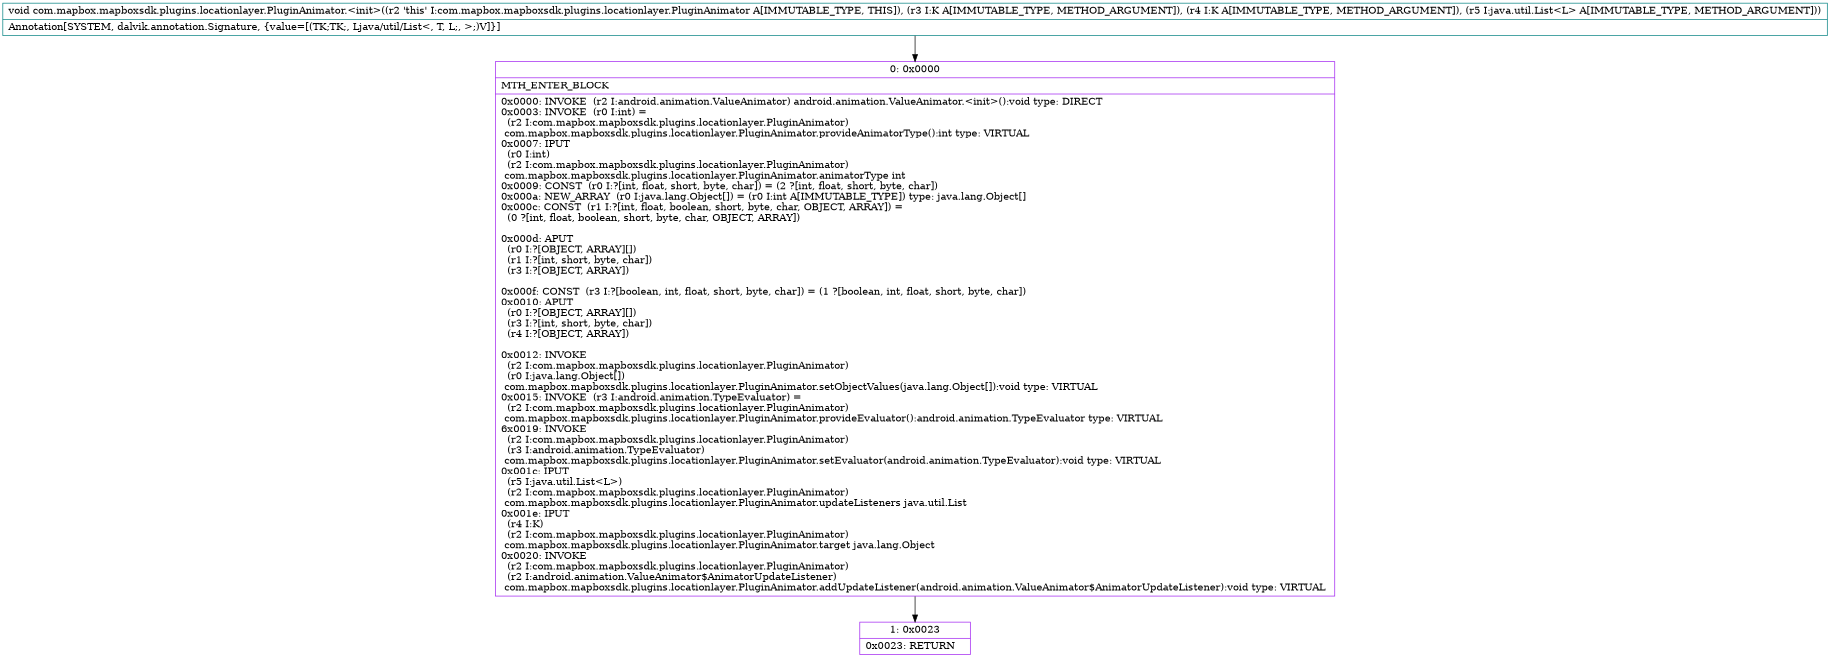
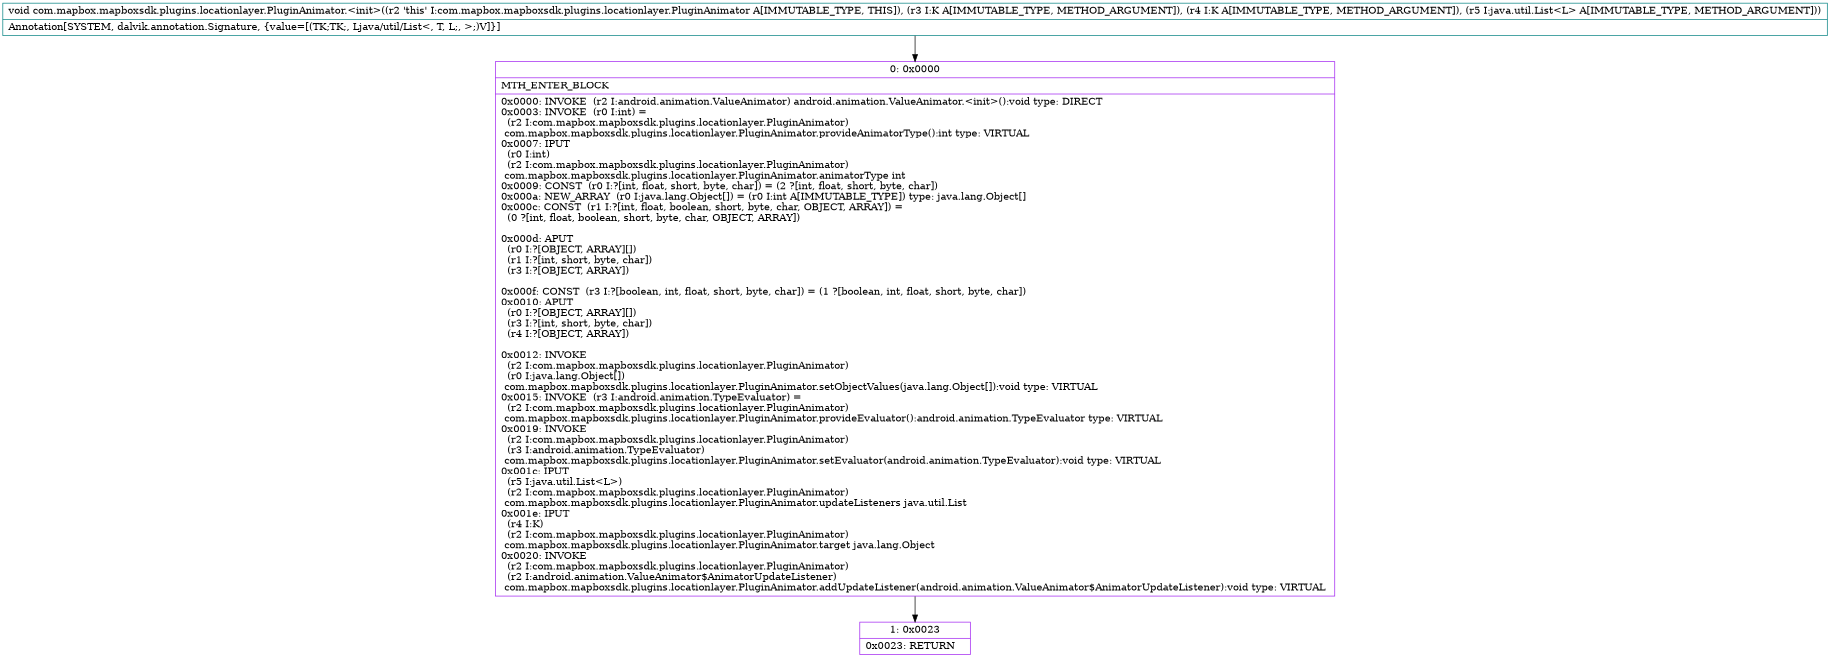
node "0: 0x0000": text "6x0019: INVOKE" -> "0x0019: INVOKE"
